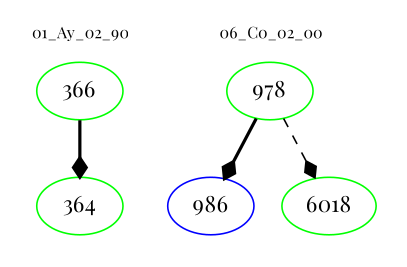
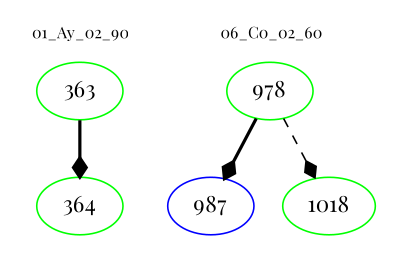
cluster "06_C0_02_00": label "06_C0_02_00" -> "06_C0_02_60"
node "366": label "366" -> "363"
node "986": label "986" -> "987"
node "6018": label "6018" -> "1018"
